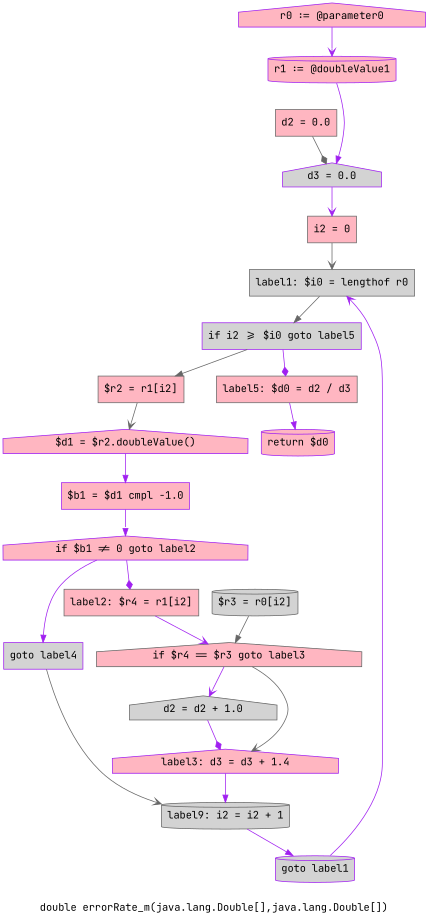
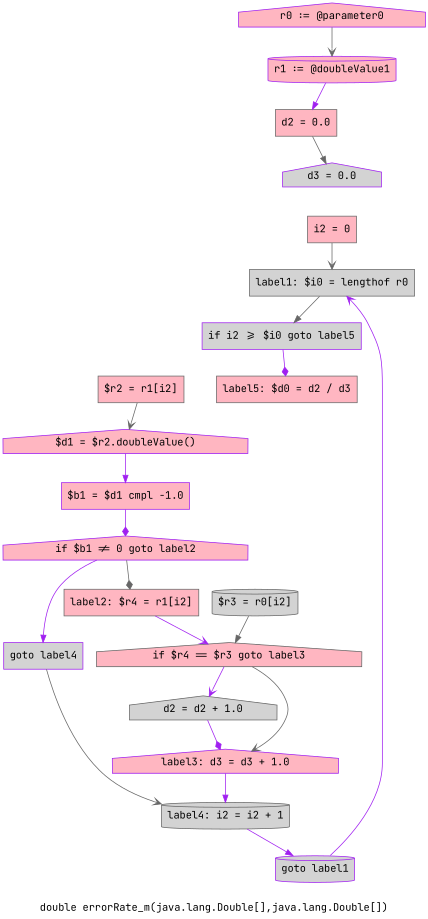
edge "r0 := @parameter0" -> "r1 := @doubleValue1": color purple -> gray40
edge "r1 := @doubleValue1" -> "d3 = 0.0": now "r1 := @doubleValue1" -> "d2 = 0.0"
edge "d2 = 0.0" -> "d3 = 0.0": arrowhead diamond -> normal
edge "d3 = 0.0" -> "i2 = 0": removed
edge "if i2 >= $i0 goto label5" -> "$r2 = r1[i2]": removed
node "return $d0": removed
edge "$b1 = $d1 cmpl -1.0" -> "if $b1 != 0 goto label2": arrowhead normal -> diamond
edge "if $b1 != 0 goto label2" -> "label2: $r4 = r1[i2]": color purple -> gray40
node "label3: d3 = d3 + 1.4": label "label3: d3 = d3 + 1.4" -> "label3: d3 = d3 + 1.0"
node "label9: i2 = i2 + 1": label "label9: i2 = i2 + 1" -> "label4: i2 = i2 + 1"
